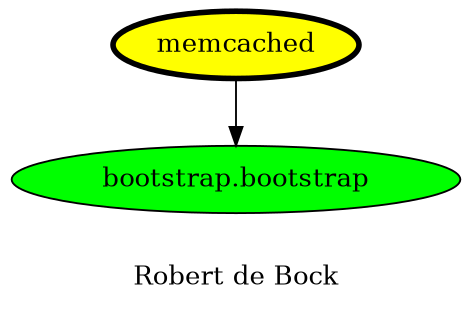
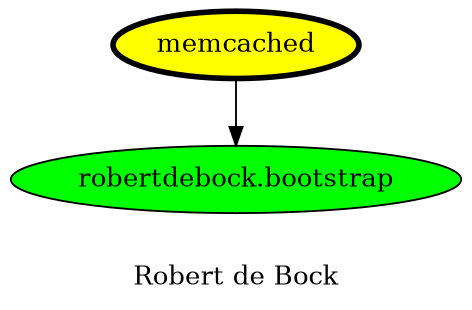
node "bootstrap.bootstrap": label "bootstrap.bootstrap" -> "robertdebock.bootstrap"
